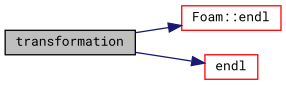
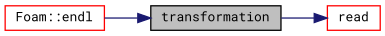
edge "transformation" -> "Foam::endl": reversed
node "endl": label "endl" -> "read"
